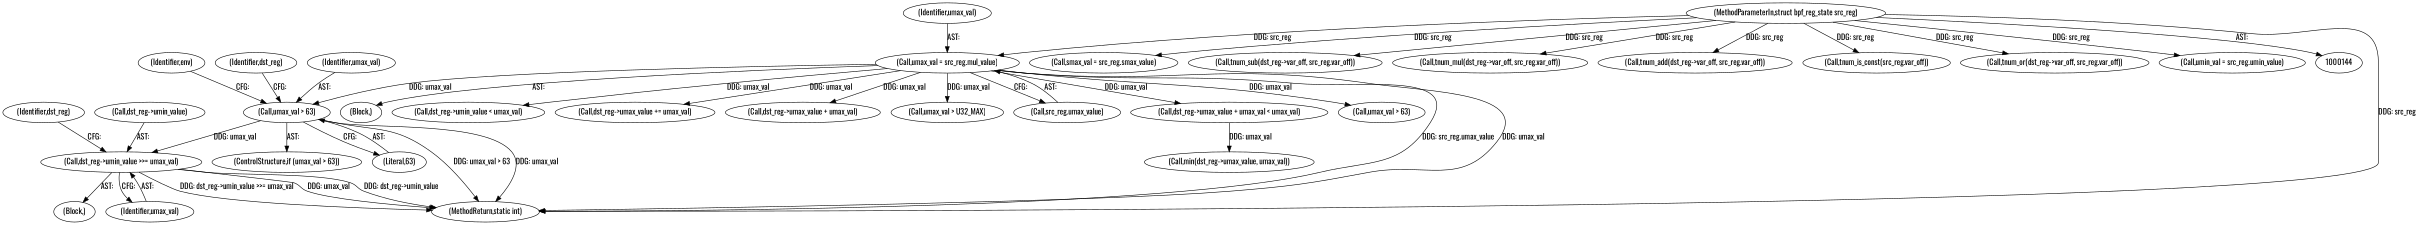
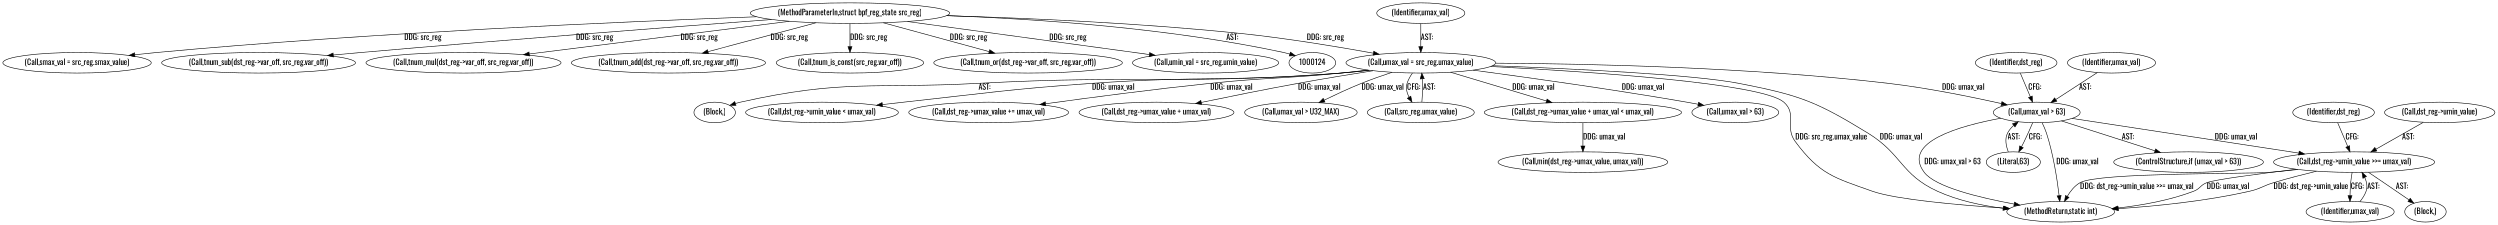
node "(Identifier,env)": removed
node "(Call,umax_val = src_reg.mul_value)": label "(Call,umax_val = src_reg.mul_value)" -> "(Call,umax_val = src_reg.umax_value)"
node "1000144": label "1000144" -> "1000124"
edge "(MethodParameterIn,struct bpf_reg_state src_reg)" -> "(MethodReturn,static int)": removed, label "DDG: src_reg"
